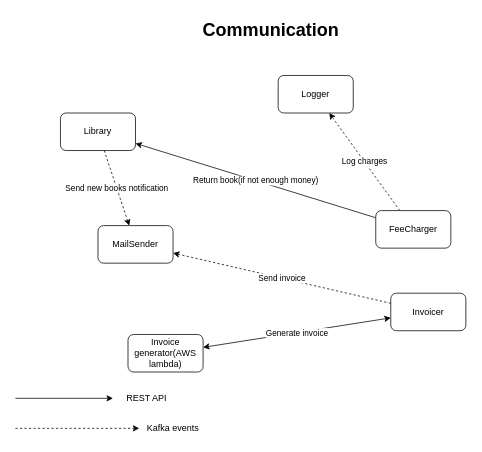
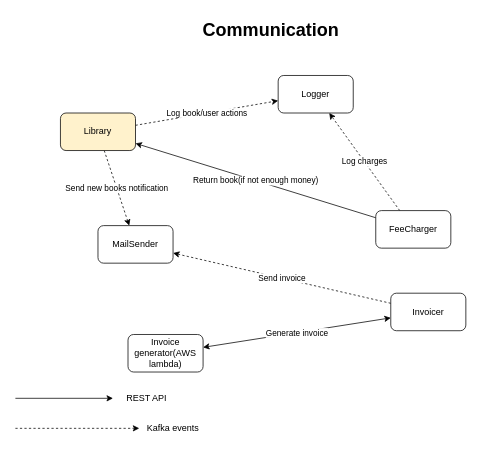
edge "Library" -> "Logger": added, label "Log book/user actions"
node "Library": fillcolor #ffffff -> #fff2cc
